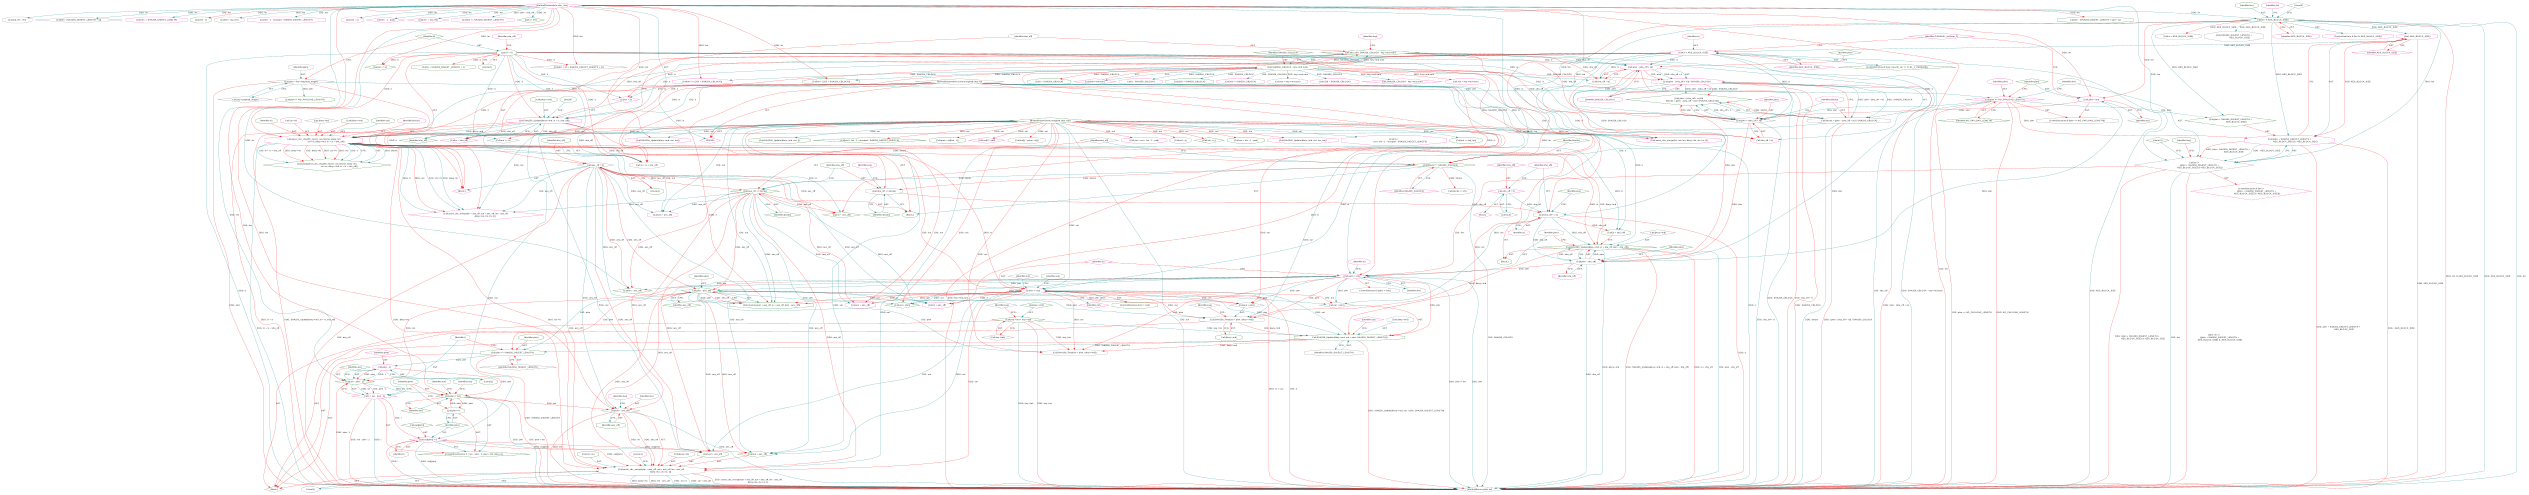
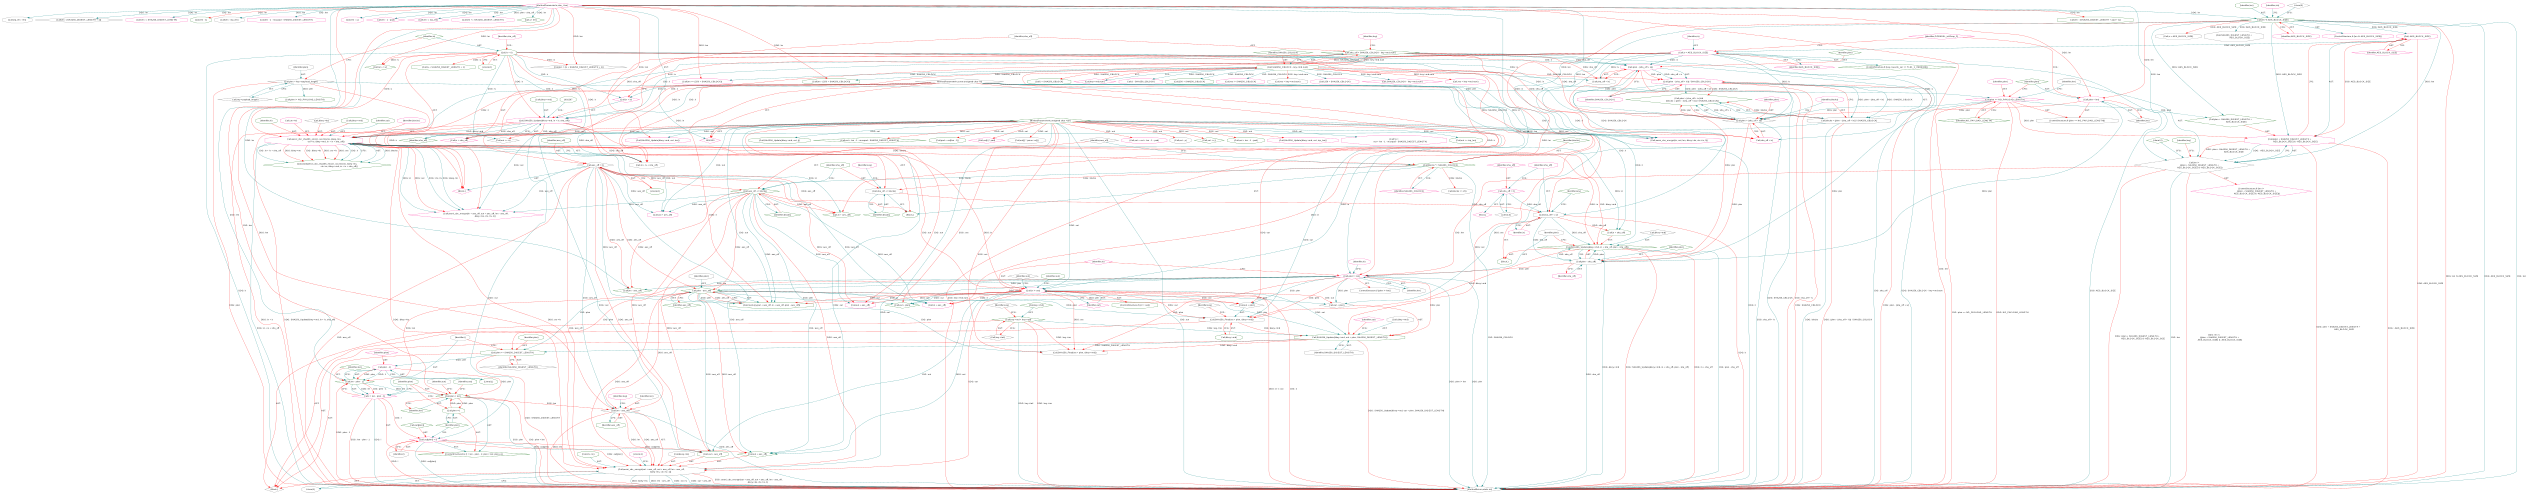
edge "(MethodParameterIn,unsigned char *out)" -> "(Call,aesni_cbc_encrypt(in, out, len, &key->ks, ctx->iv, 0))": color red -> teal
